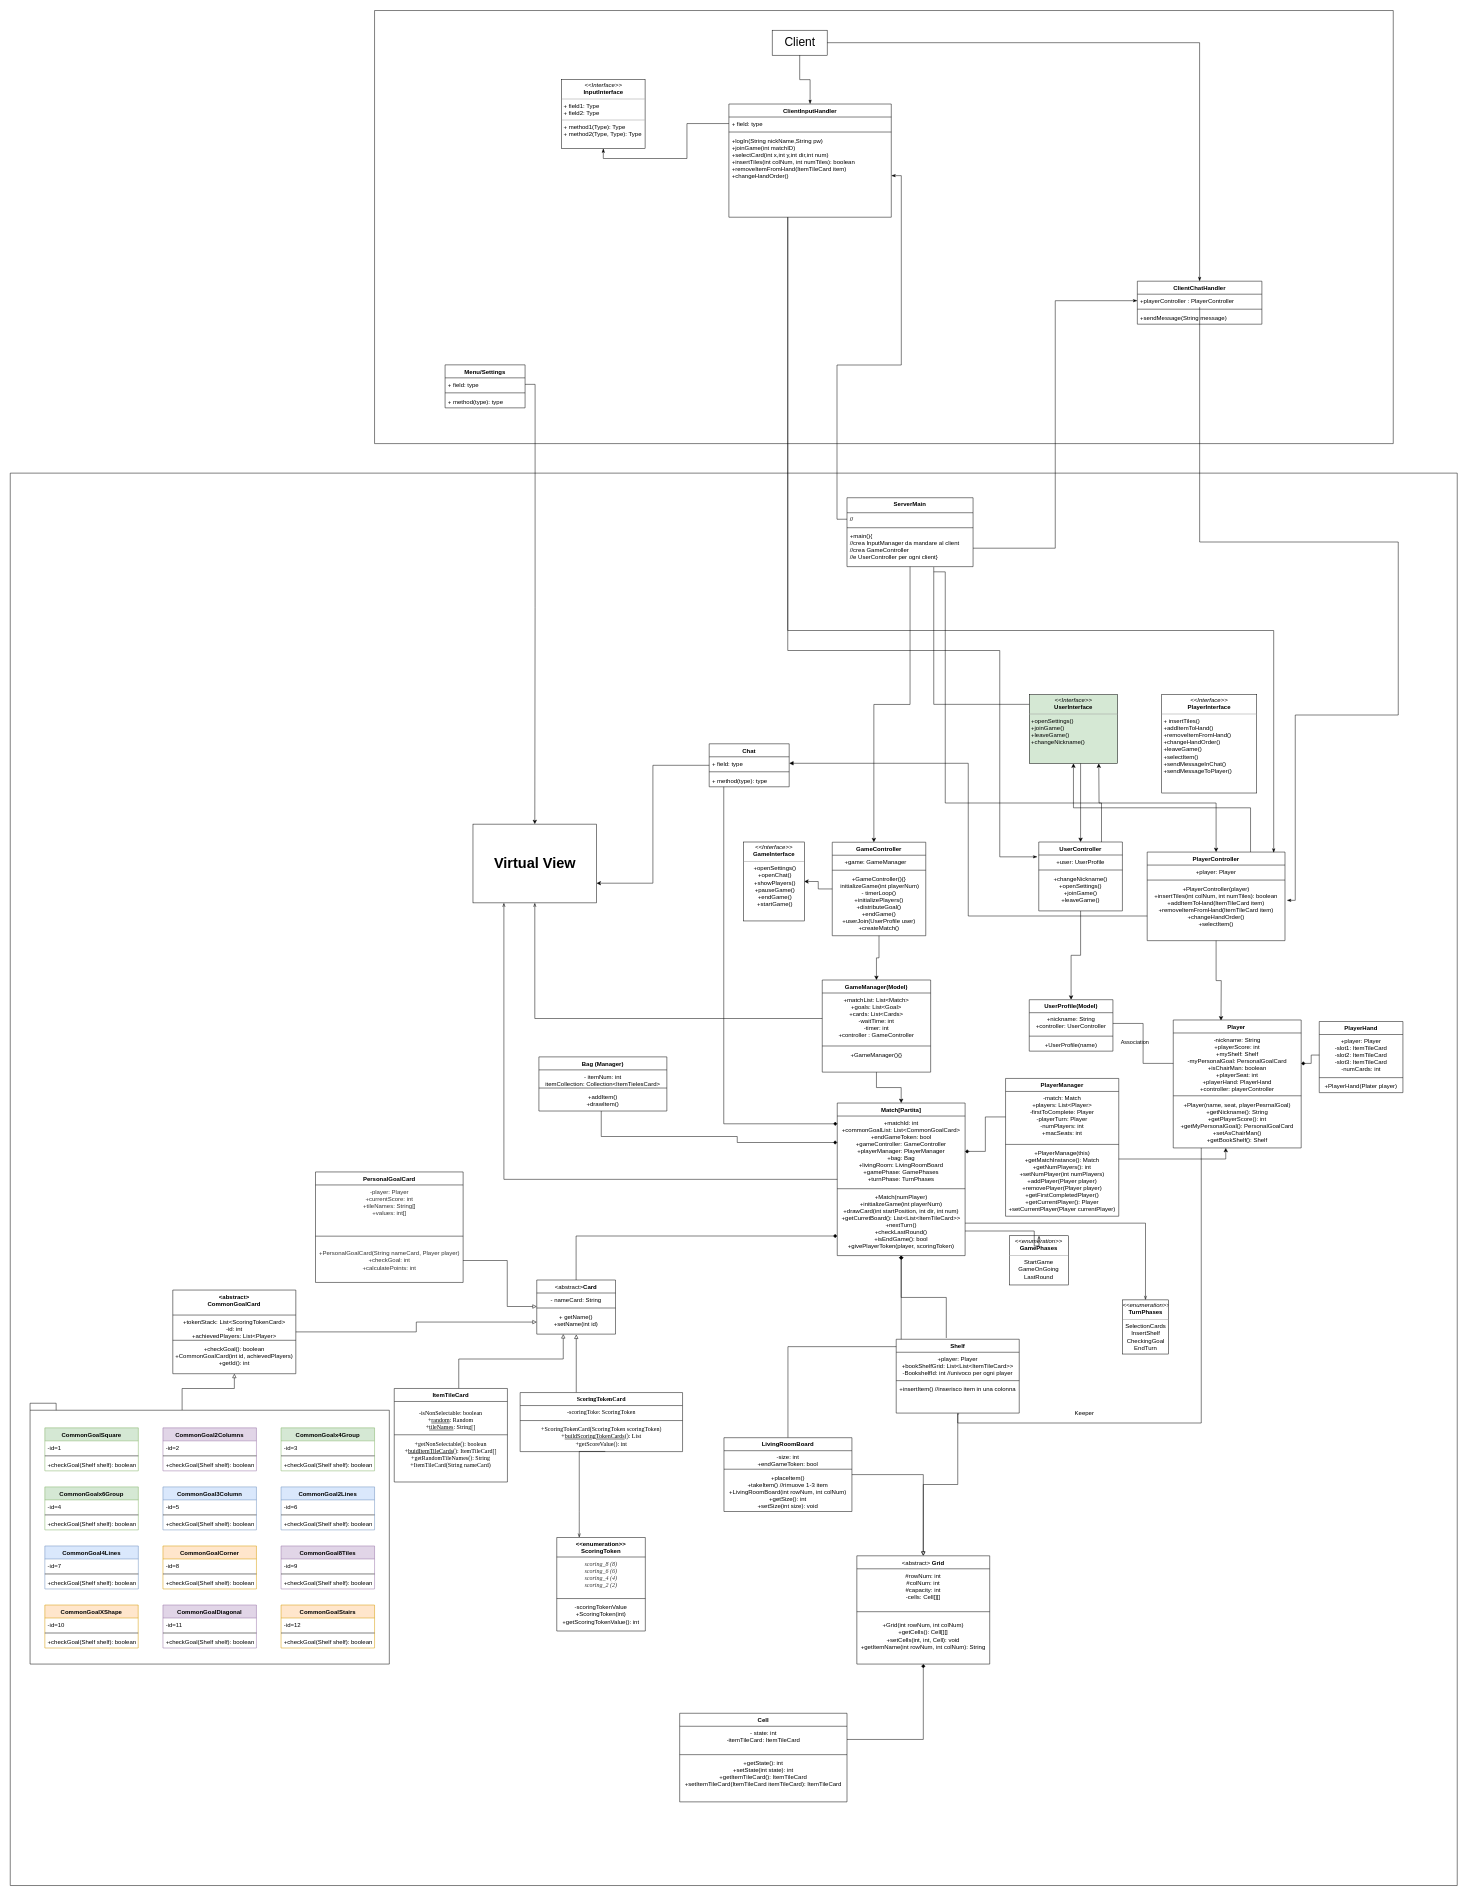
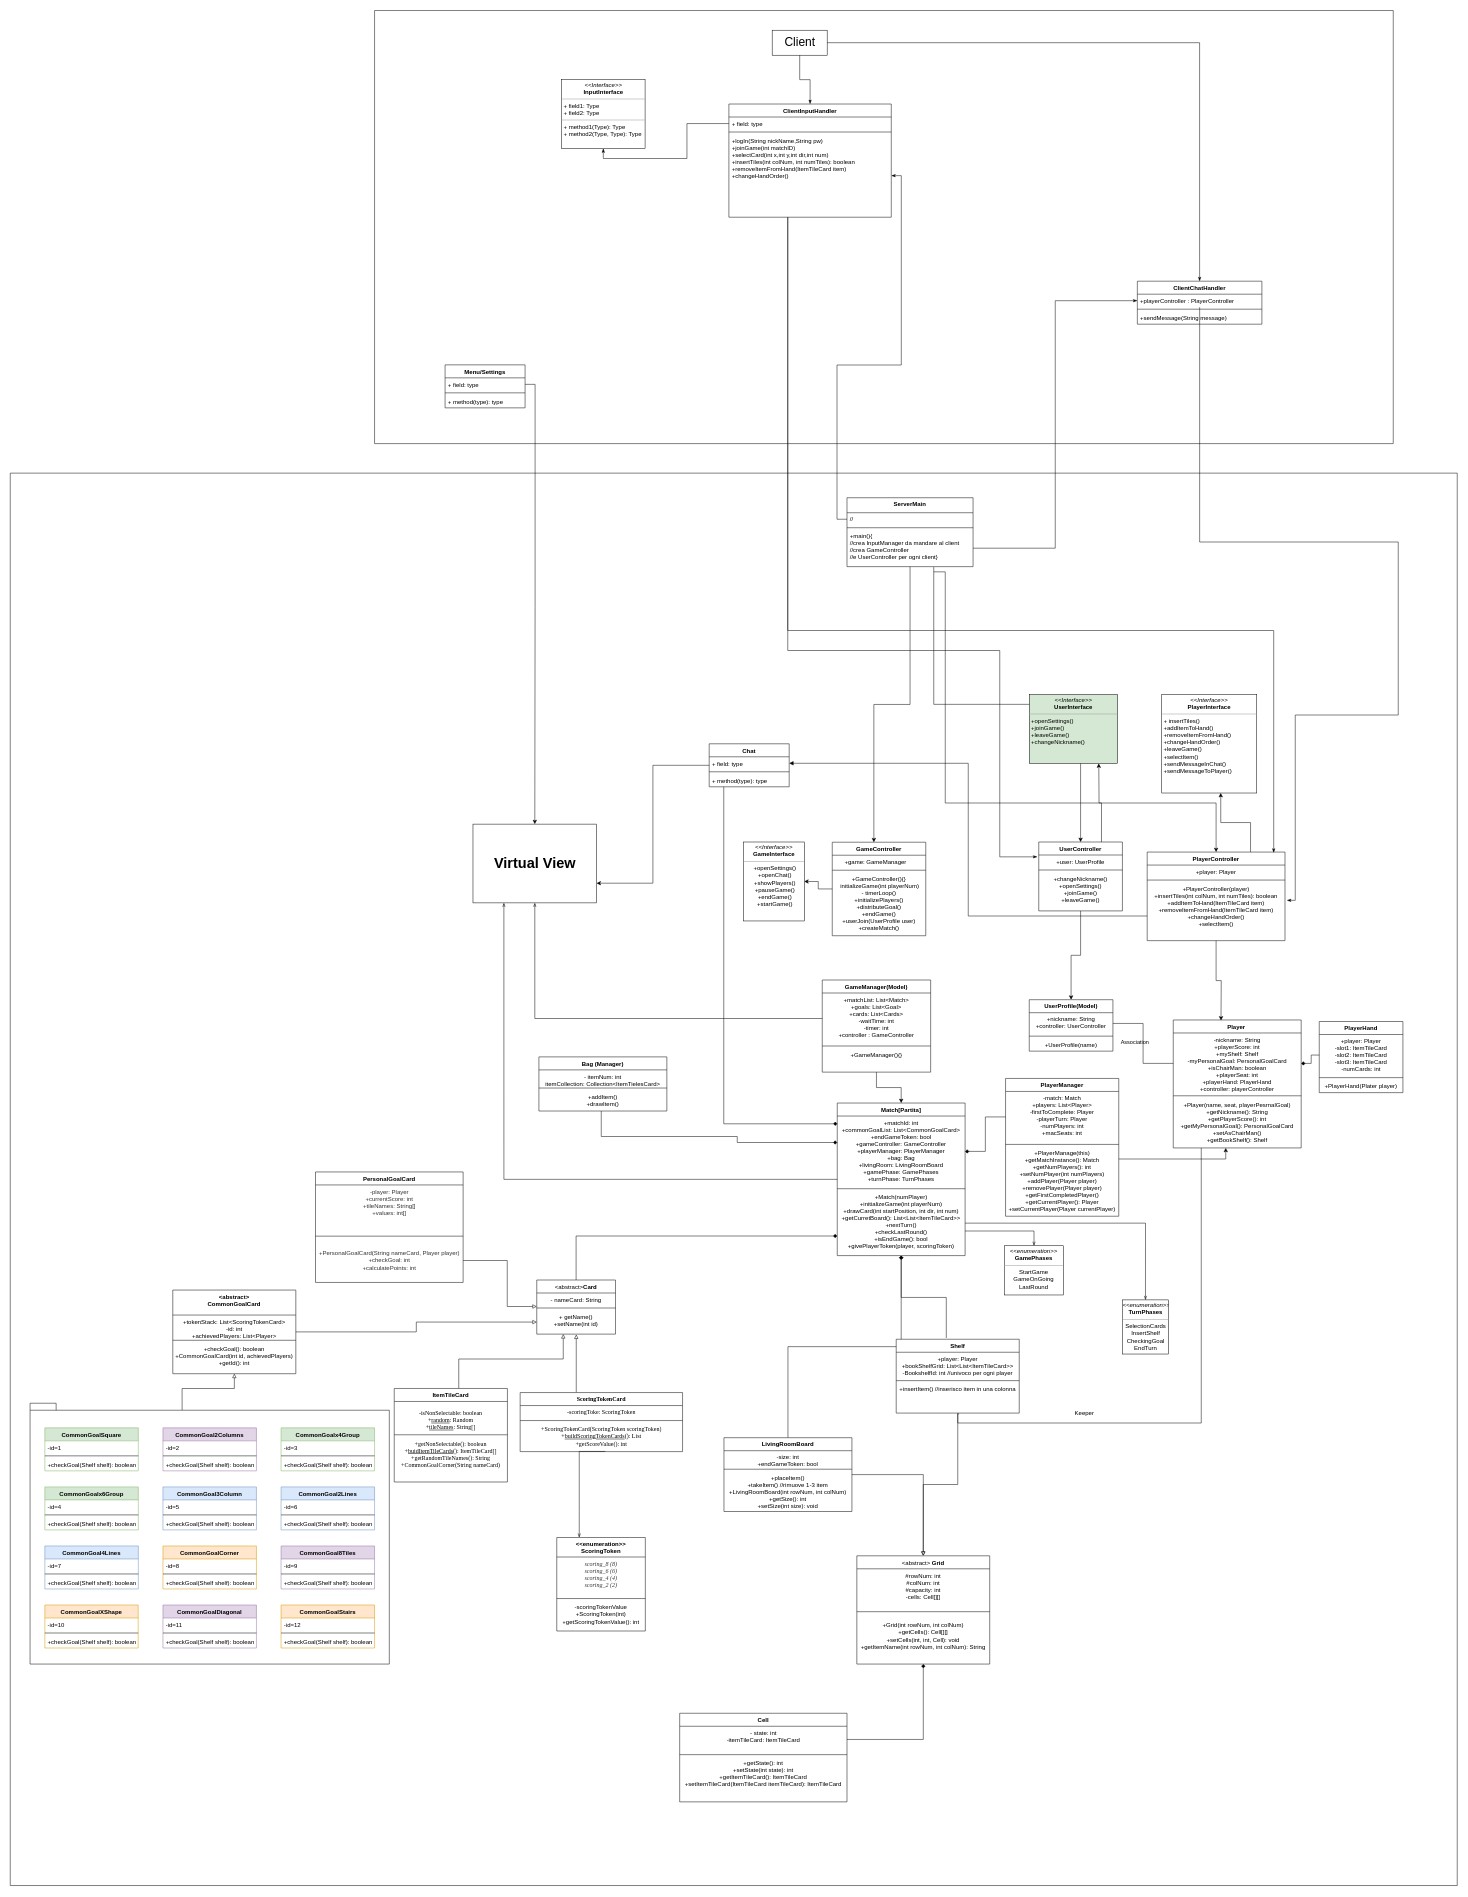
edge "PlayerController" -> "<<Interface>> UserInterface +openSettings() +joinGame() +leaveGame() +changeNickname()": now "PlayerController" -> "<<Interface>> PlayerInterface + insertTiles() +addItemToHand() +removeItemFromHand() +changeHandOrder() +leaveGame() +selectItem() +sendMessageInChat() +sendMessageToPlayer()"
edge "GameController" -> "GameManager(Model)": removed
node "<<enumeration>> GamePhases StartGame GameOnGoing LastRound": moved (1039, 1260) -> (1034, 1270)
node "+getNonSelectable(): boolean +buidItemTileCards(): ItemTileCard[] +getRandomTileNames(): String +ItemTileCard(String nameCard)": label "+getNonSelectable(): boolean +buidItemTileCards(): ItemTileCard[] +getRandomTileNames(): String +ItemTileCard(String nameCard)" -> "+getNonSelectable(): boolean +buidItemTileCards(): ItemTileCard[] +getRandomTileNames(): String +CommonGoalCorner(String nameCard)"
